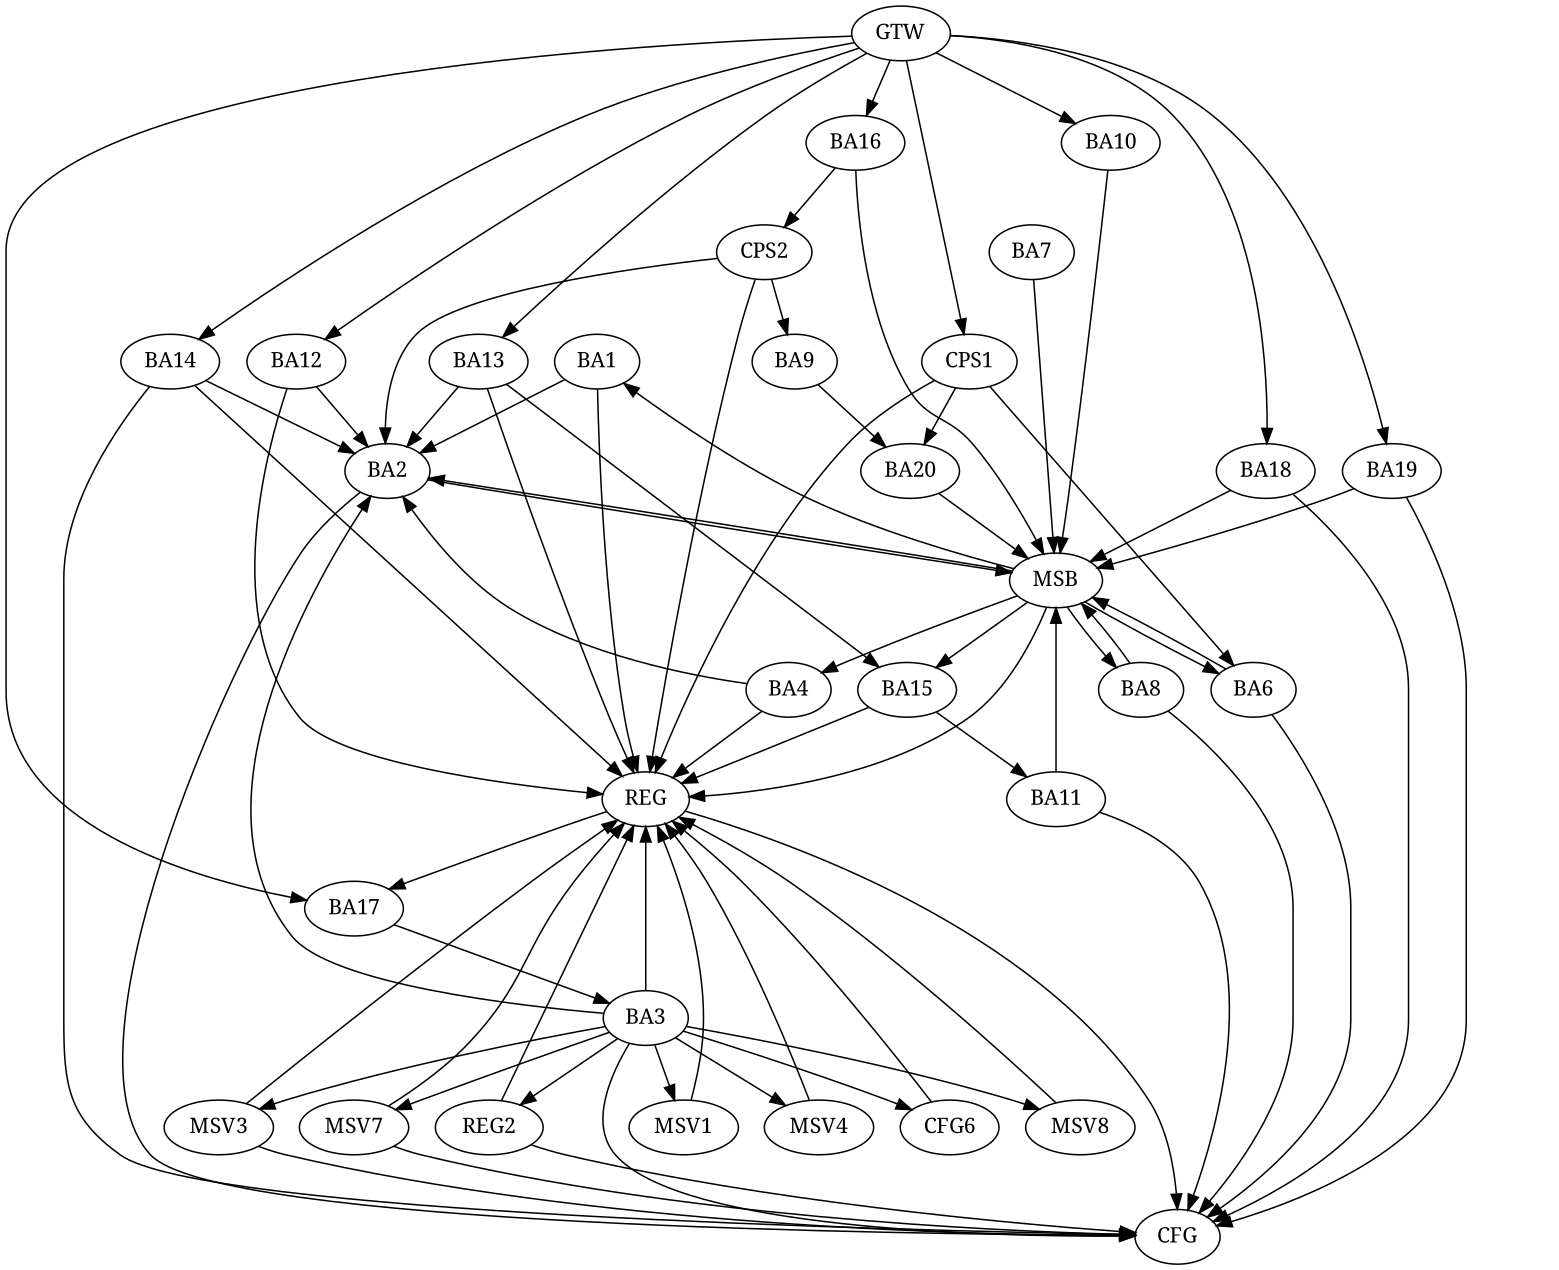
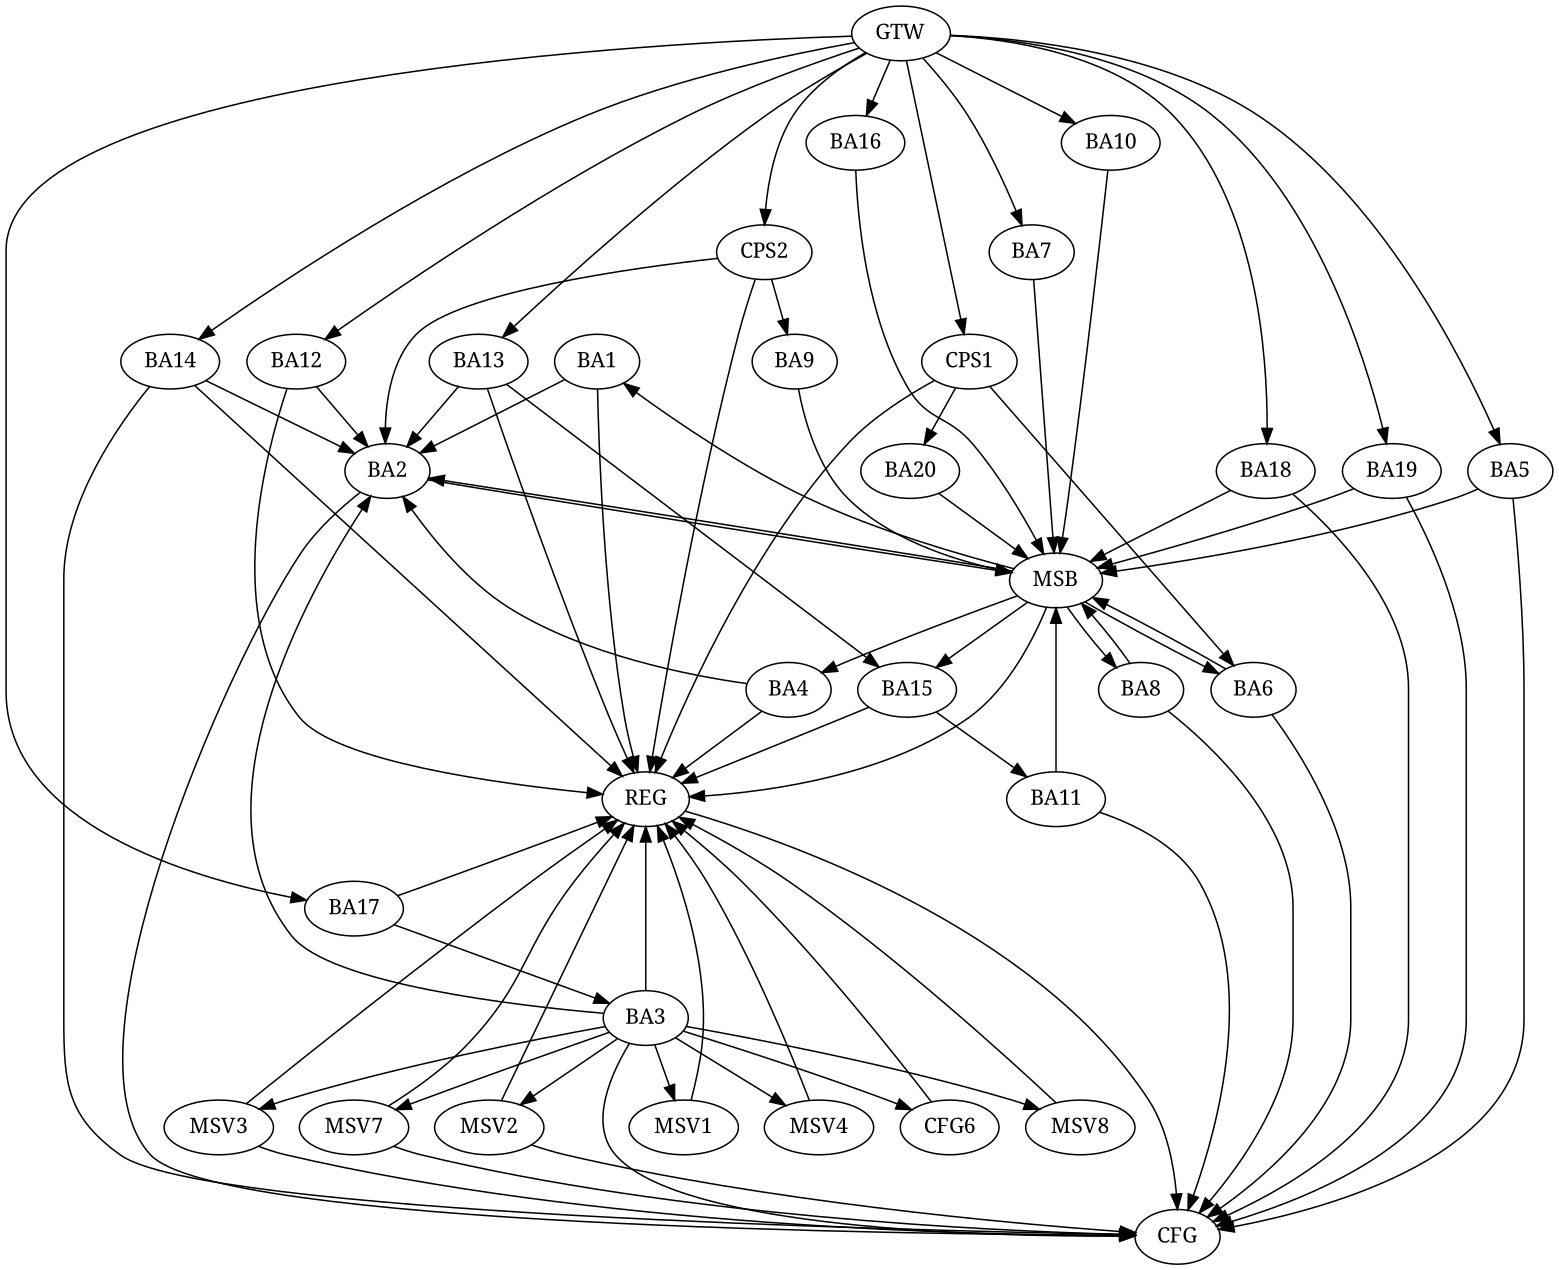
edge "GTW" -> "BA7": added
edge "BA16" -> "CPS2": now "GTW" -> "CPS2"
edge "BA9" -> "BA20": now "BA9" -> "MSB"
node "BA5": added
edge "REG" -> "BA17": reversed
node "REG2": label "REG2" -> "MSV2"
